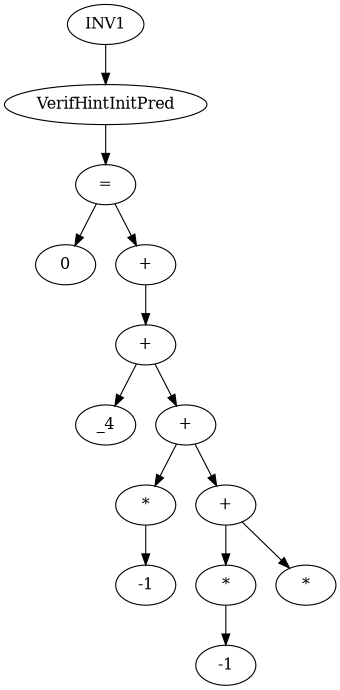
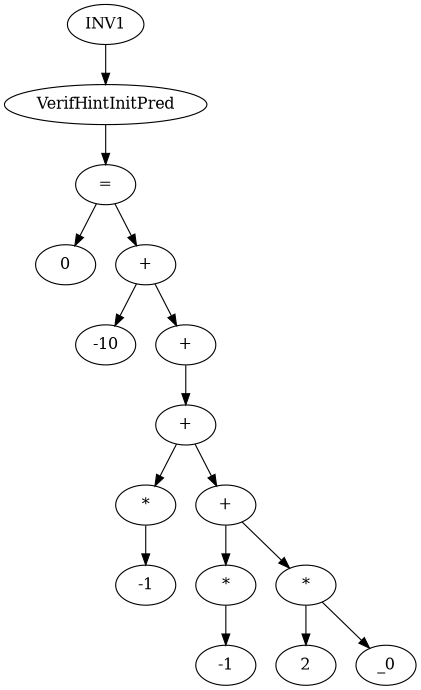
node "-10": added
node "_4": removed
node "2": added
node "_0": added
